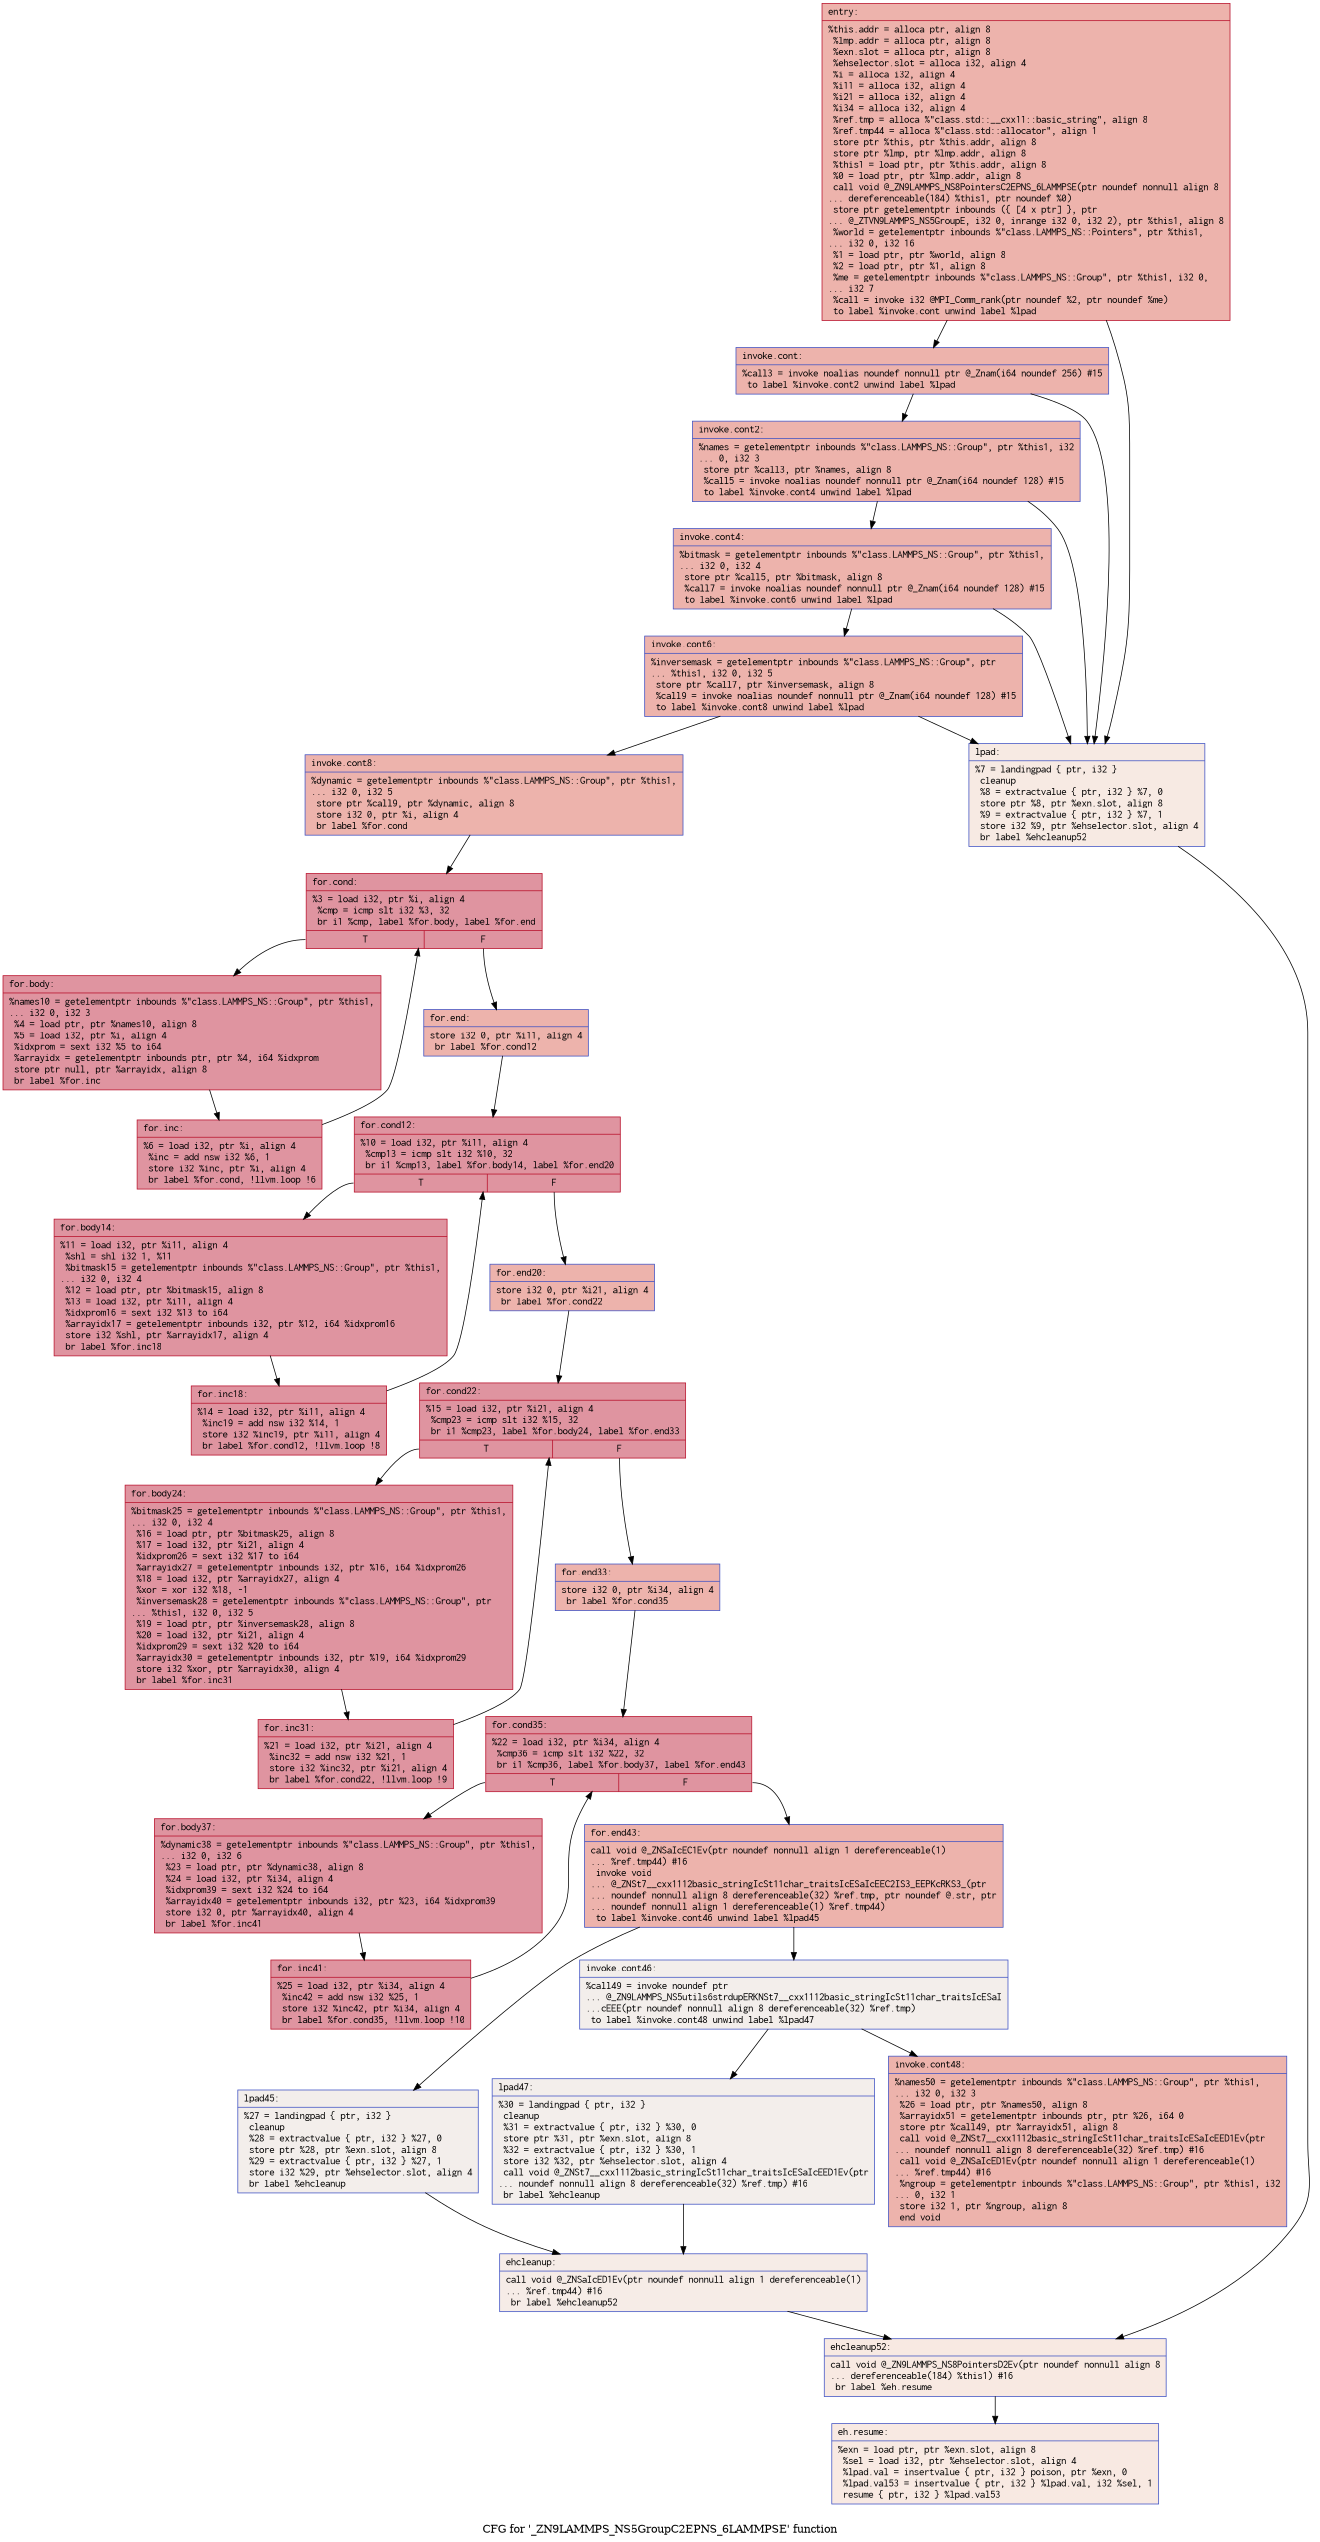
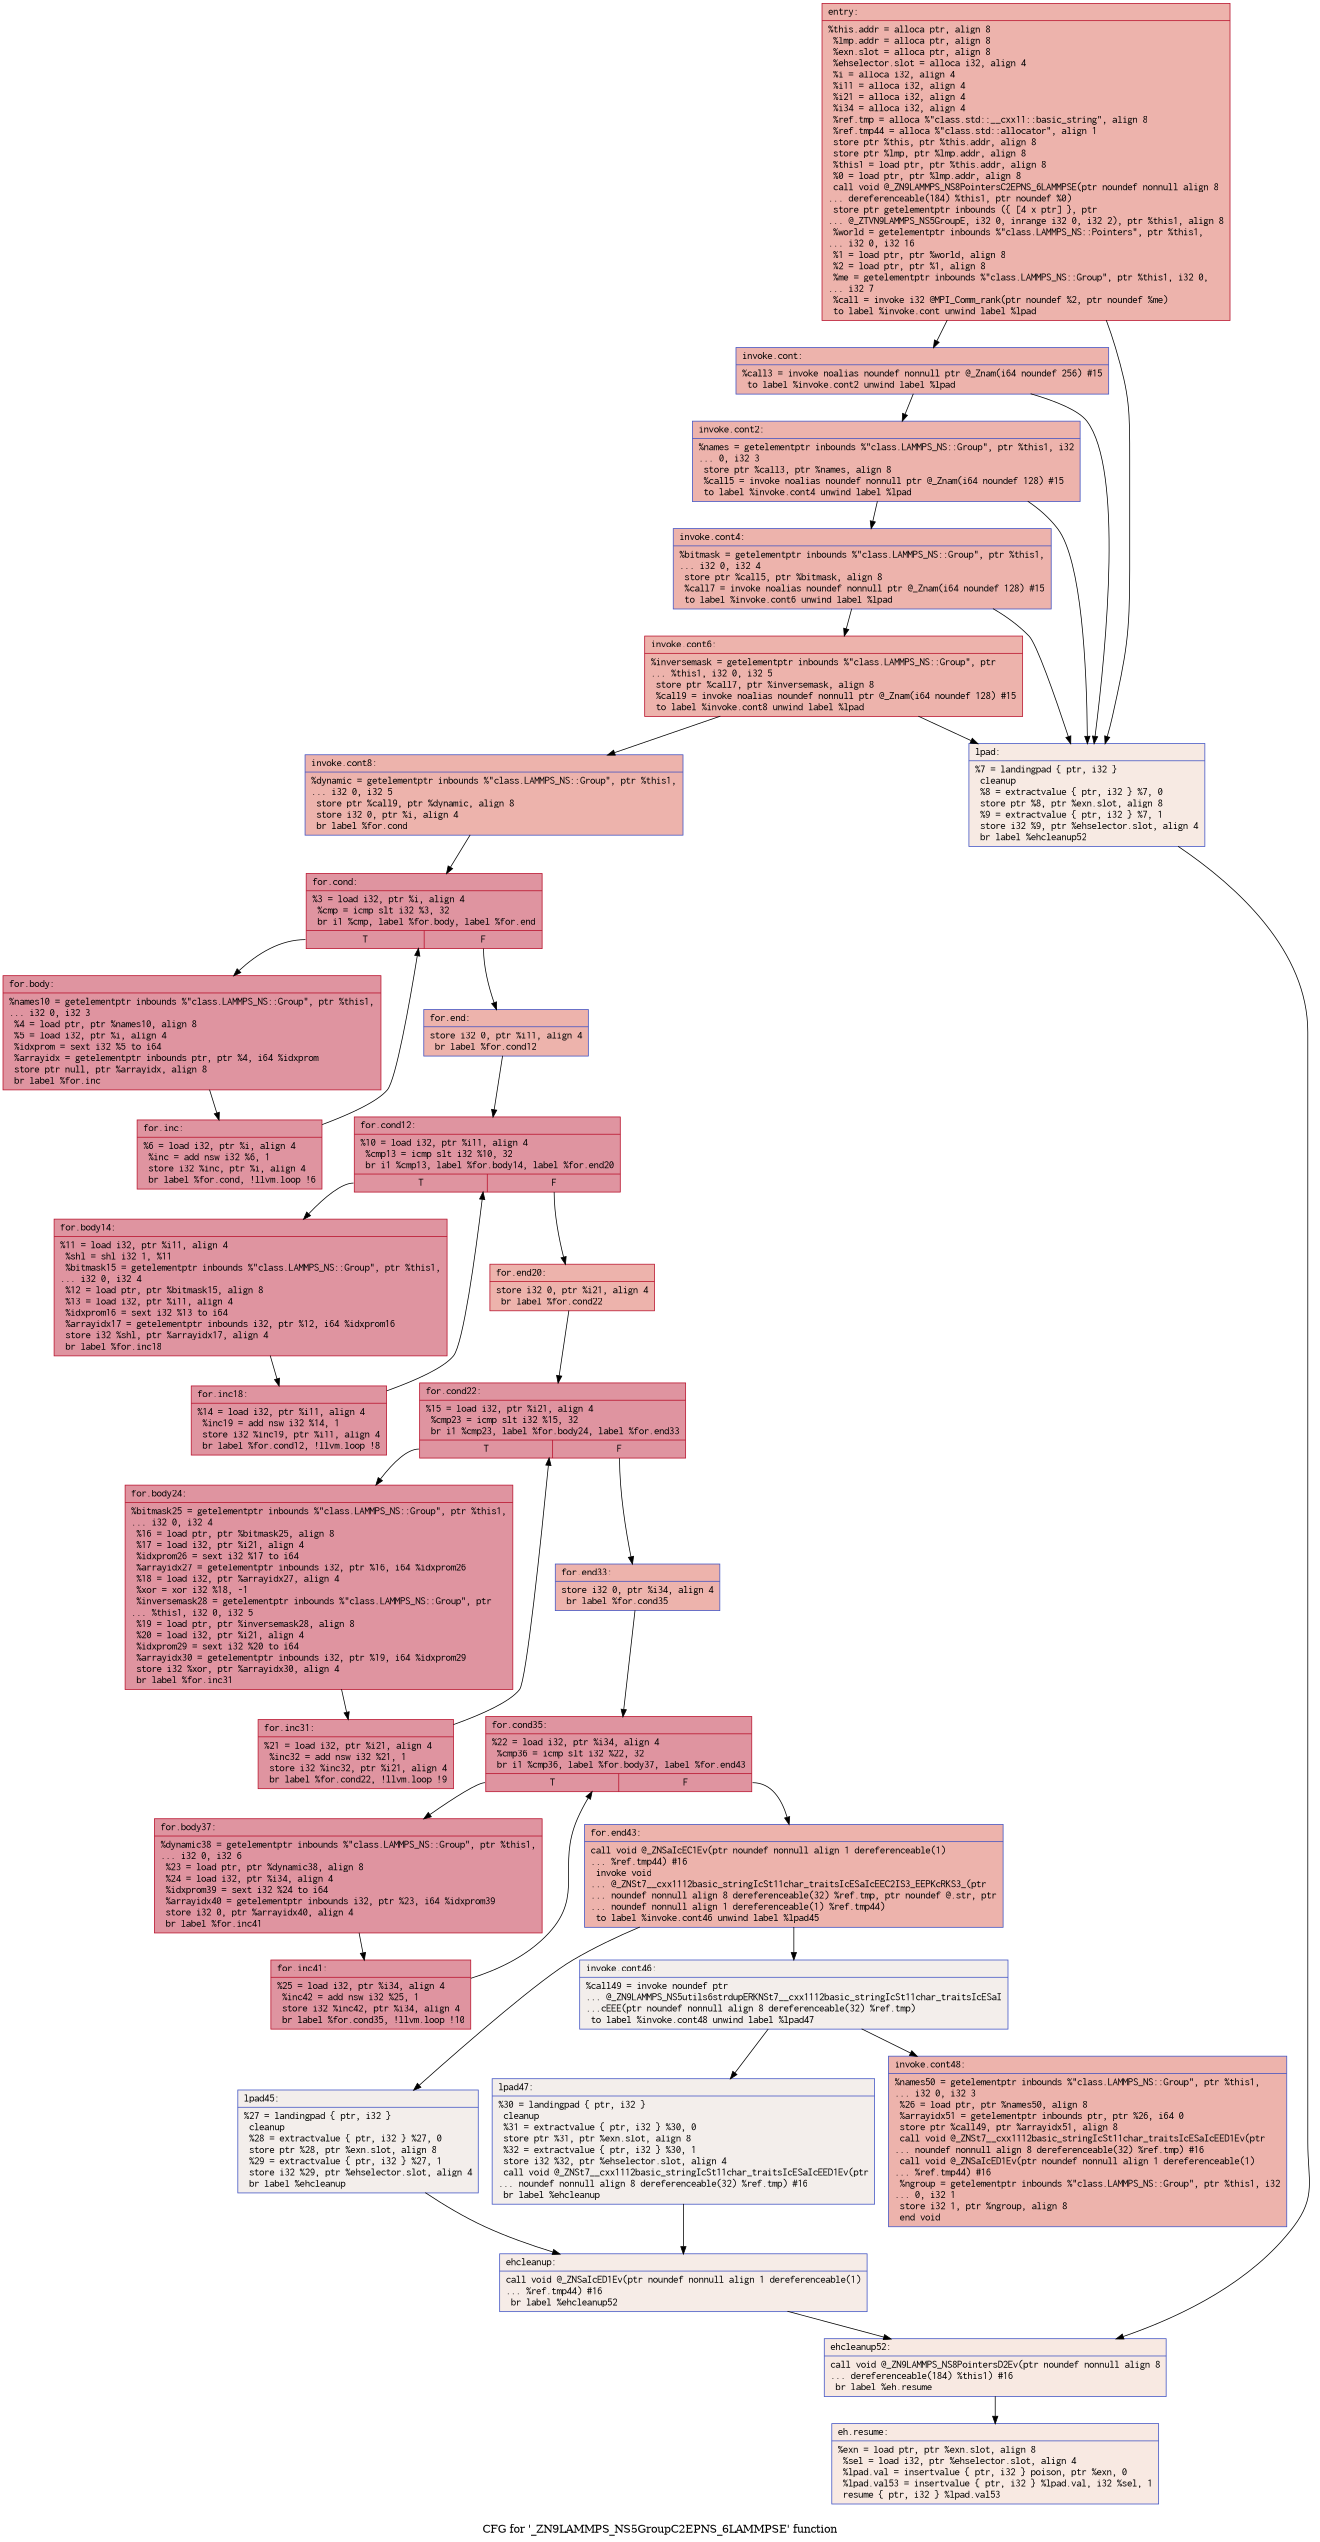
node "invoke.cont6:": color #3d50c3ff -> #b70d28ff
node "for.end20:": color #3d50c3ff -> #b70d28ff
